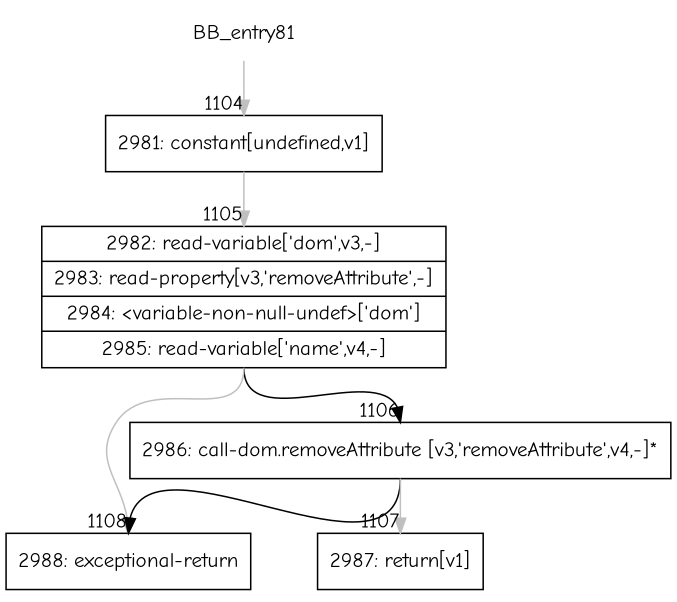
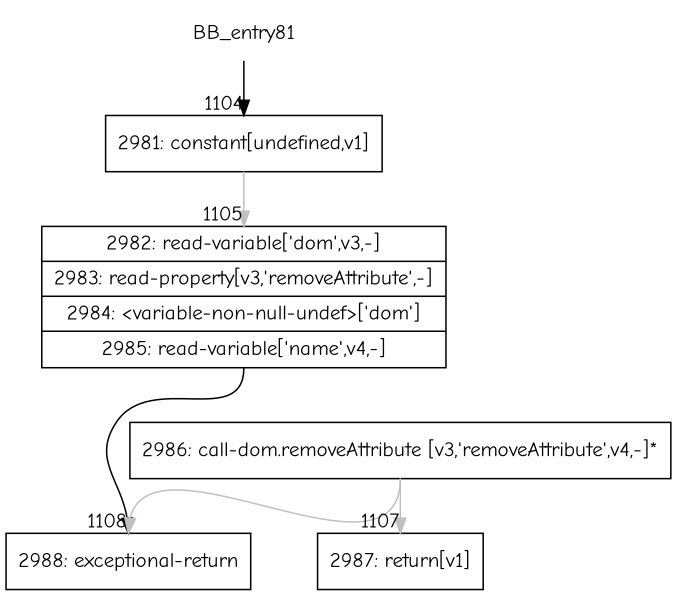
edge "BB_entry81" -> "2981: constant[undefined,v1]": color gray -> black
edge "2982: read-variable['dom',v3,-]" -> "2986: call-dom.removeAttribute [v3,'removeAttribute',v4,-]*": removed
edge "2982: read-variable['dom',v3,-]" -> "2988: exceptional-return": color gray -> black
edge "2986: call-dom.removeAttribute [v3,'removeAttribute',v4,-]*" -> "2988: exceptional-return": color black -> gray
